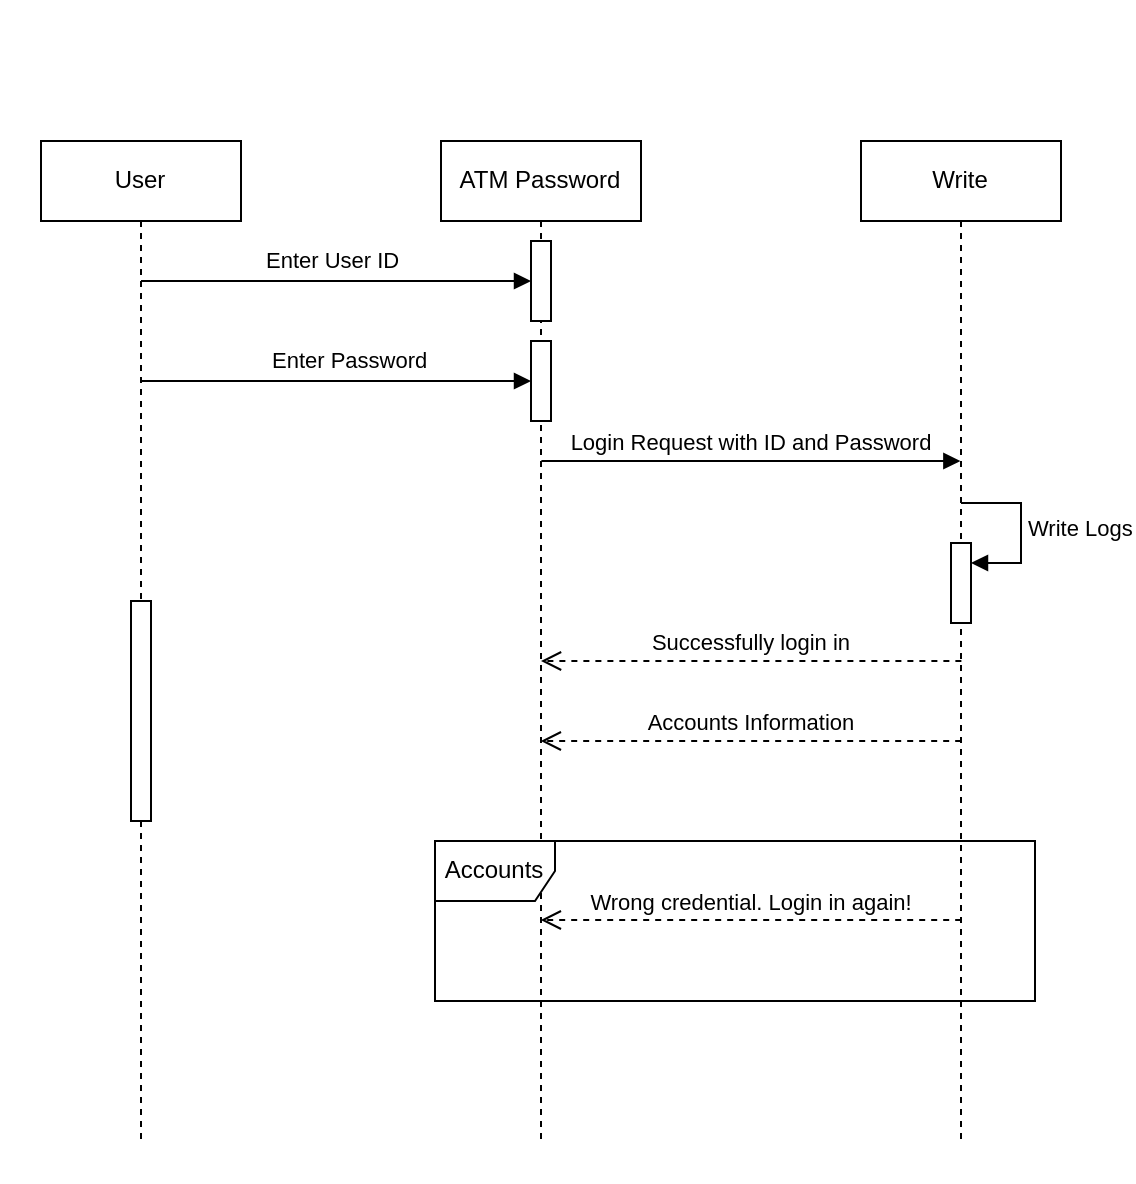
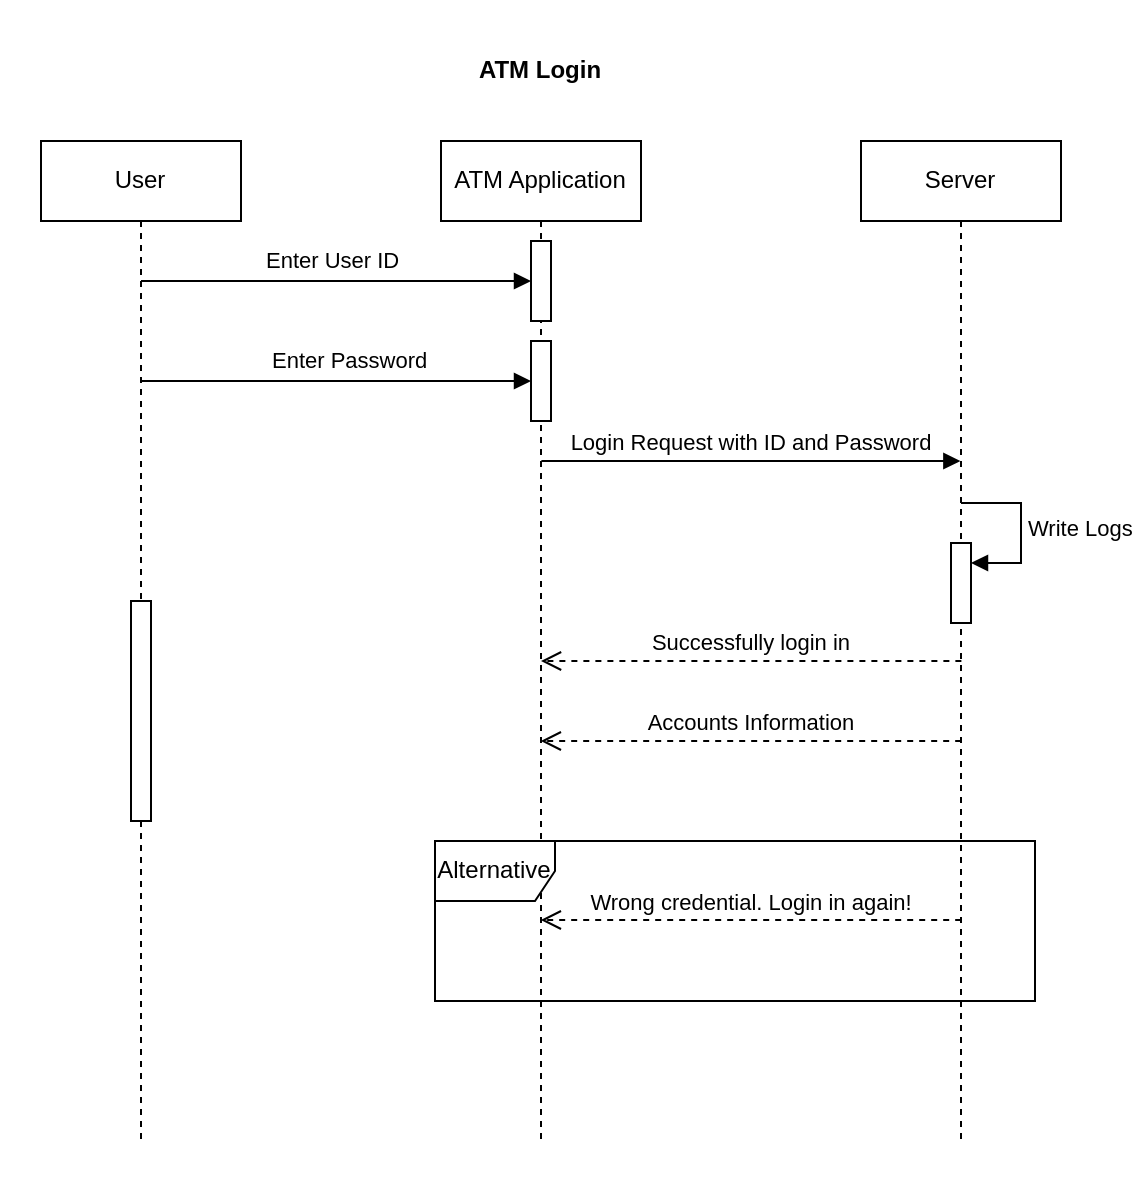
node "ATM Login": added
node "ATM Password": label "ATM Password" -> "ATM Application"
node "Write": label "Write" -> "Server"
node "Accounts": label "Accounts" -> "Alternative"
